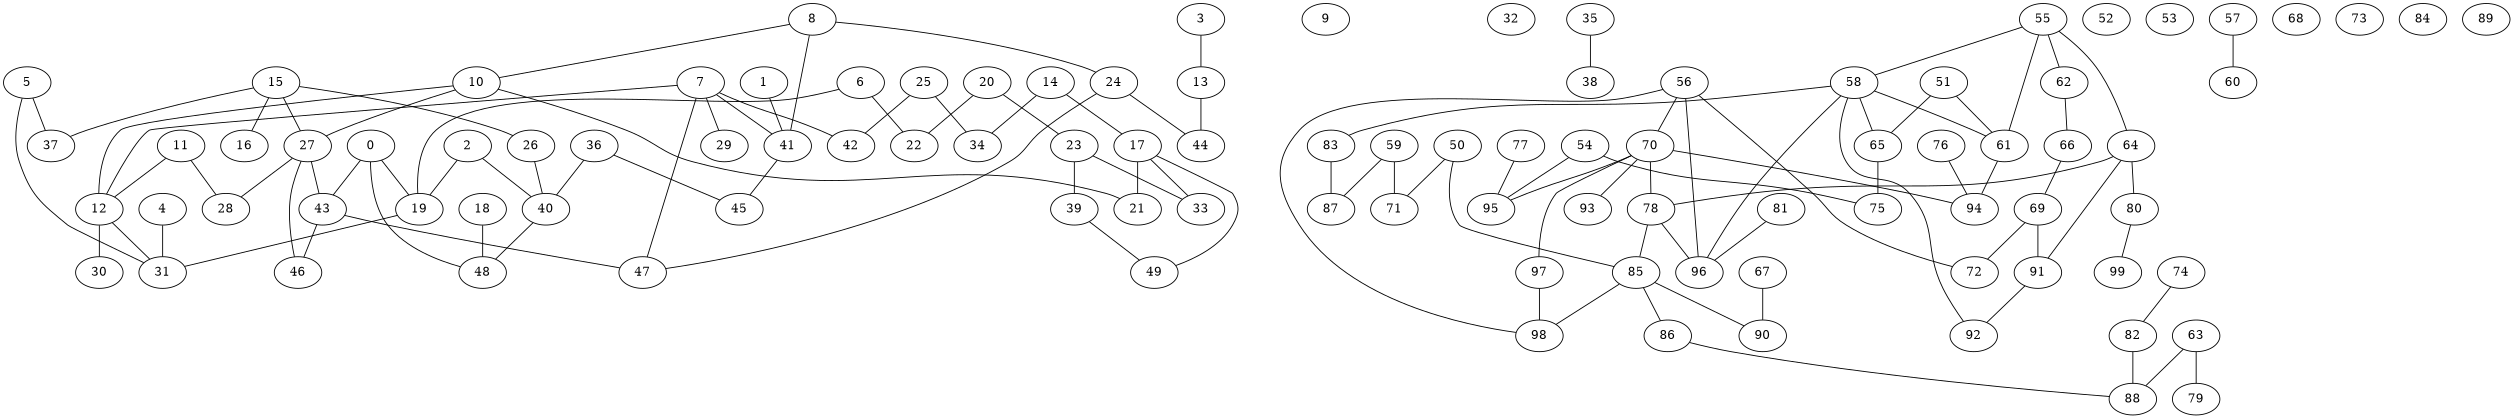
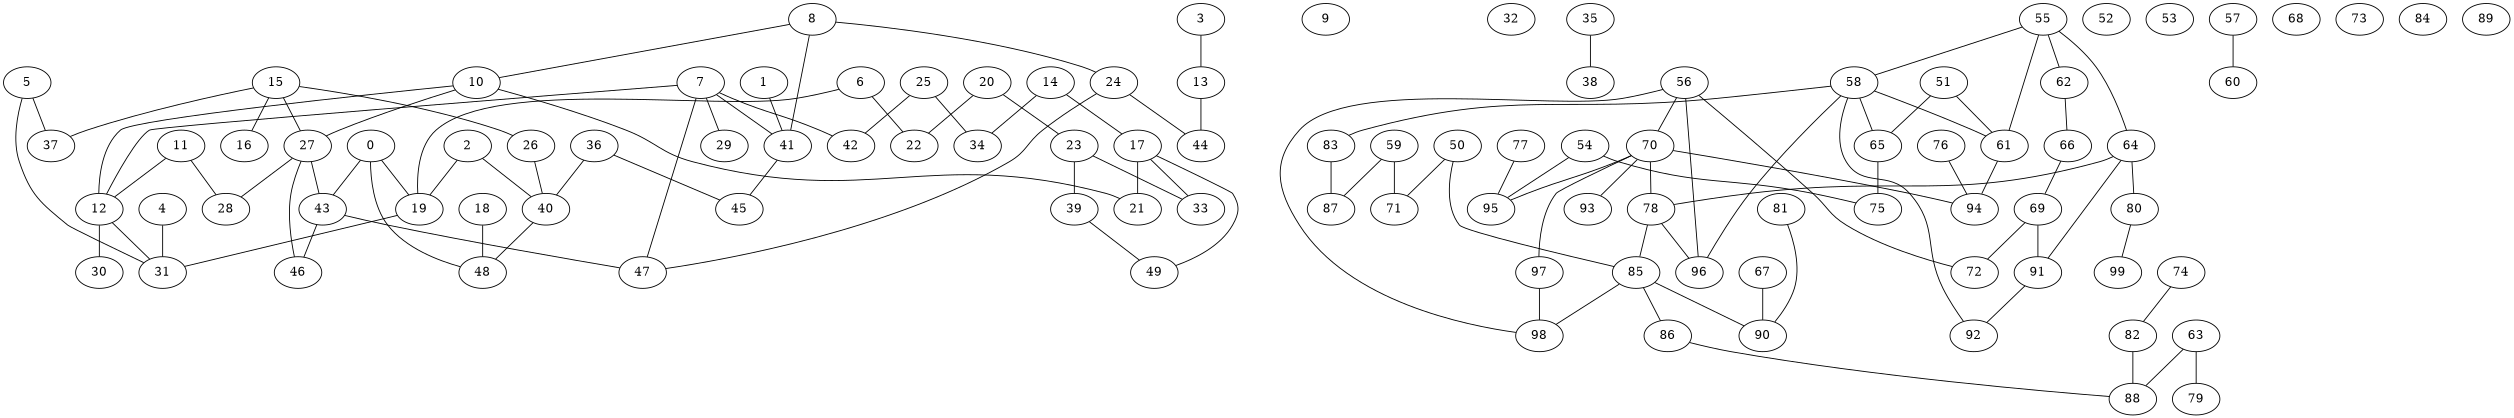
edge "81" -- "96": now "81" -- "90"
